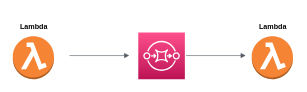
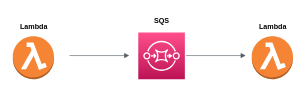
node "SQS": added
